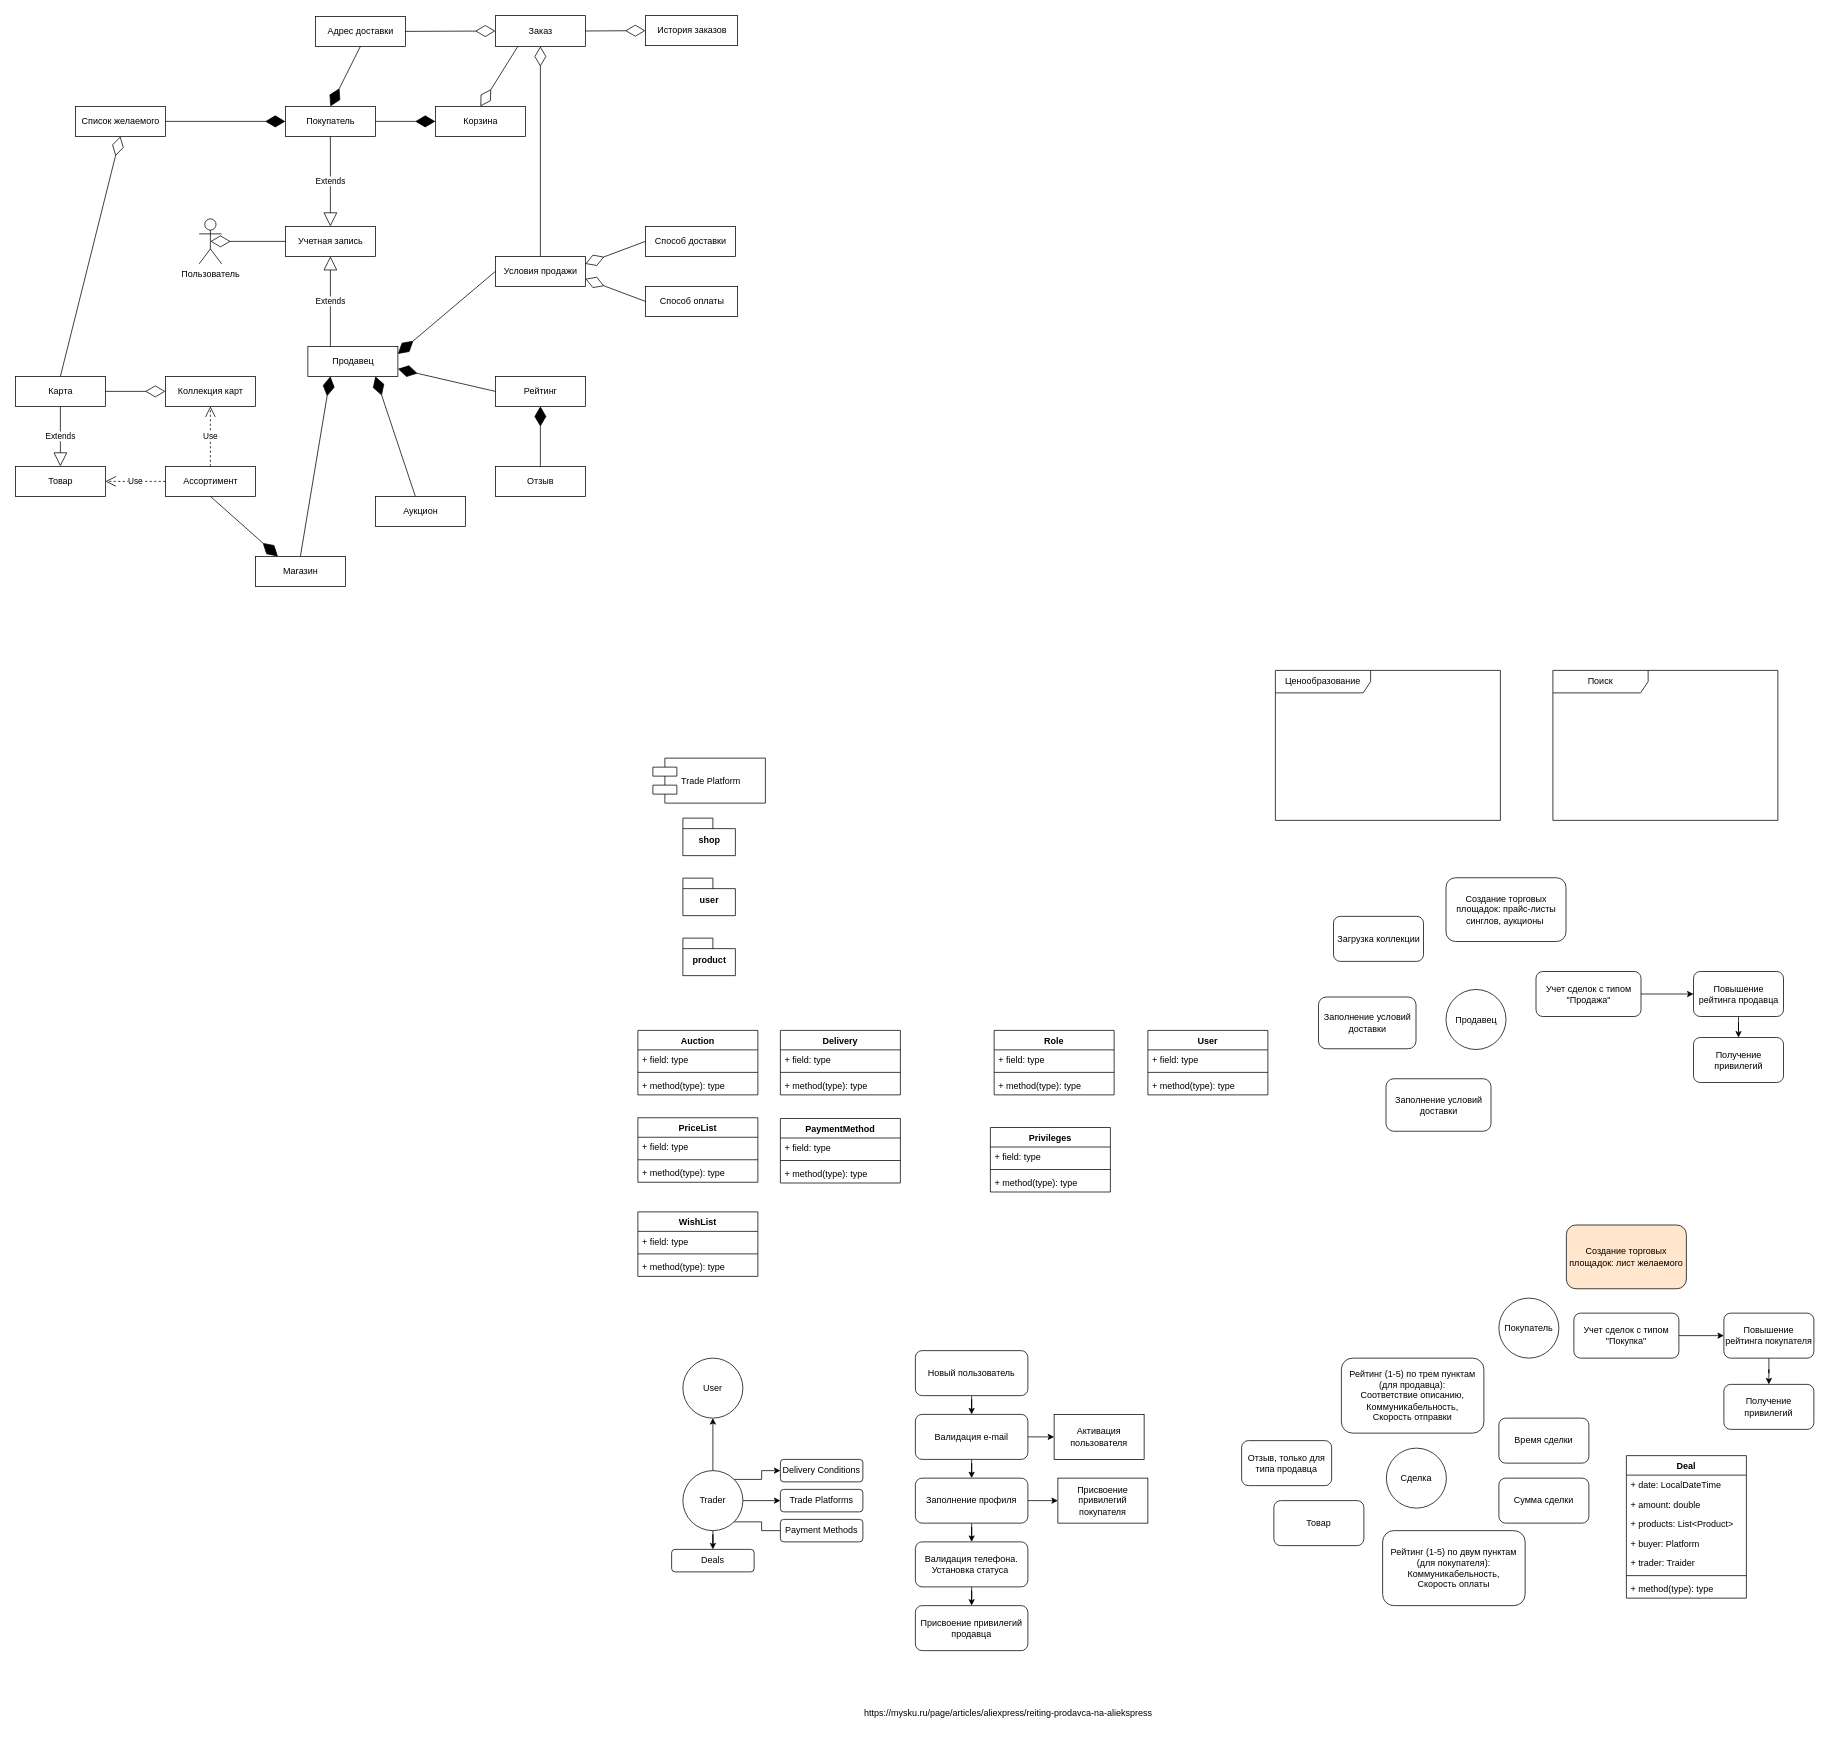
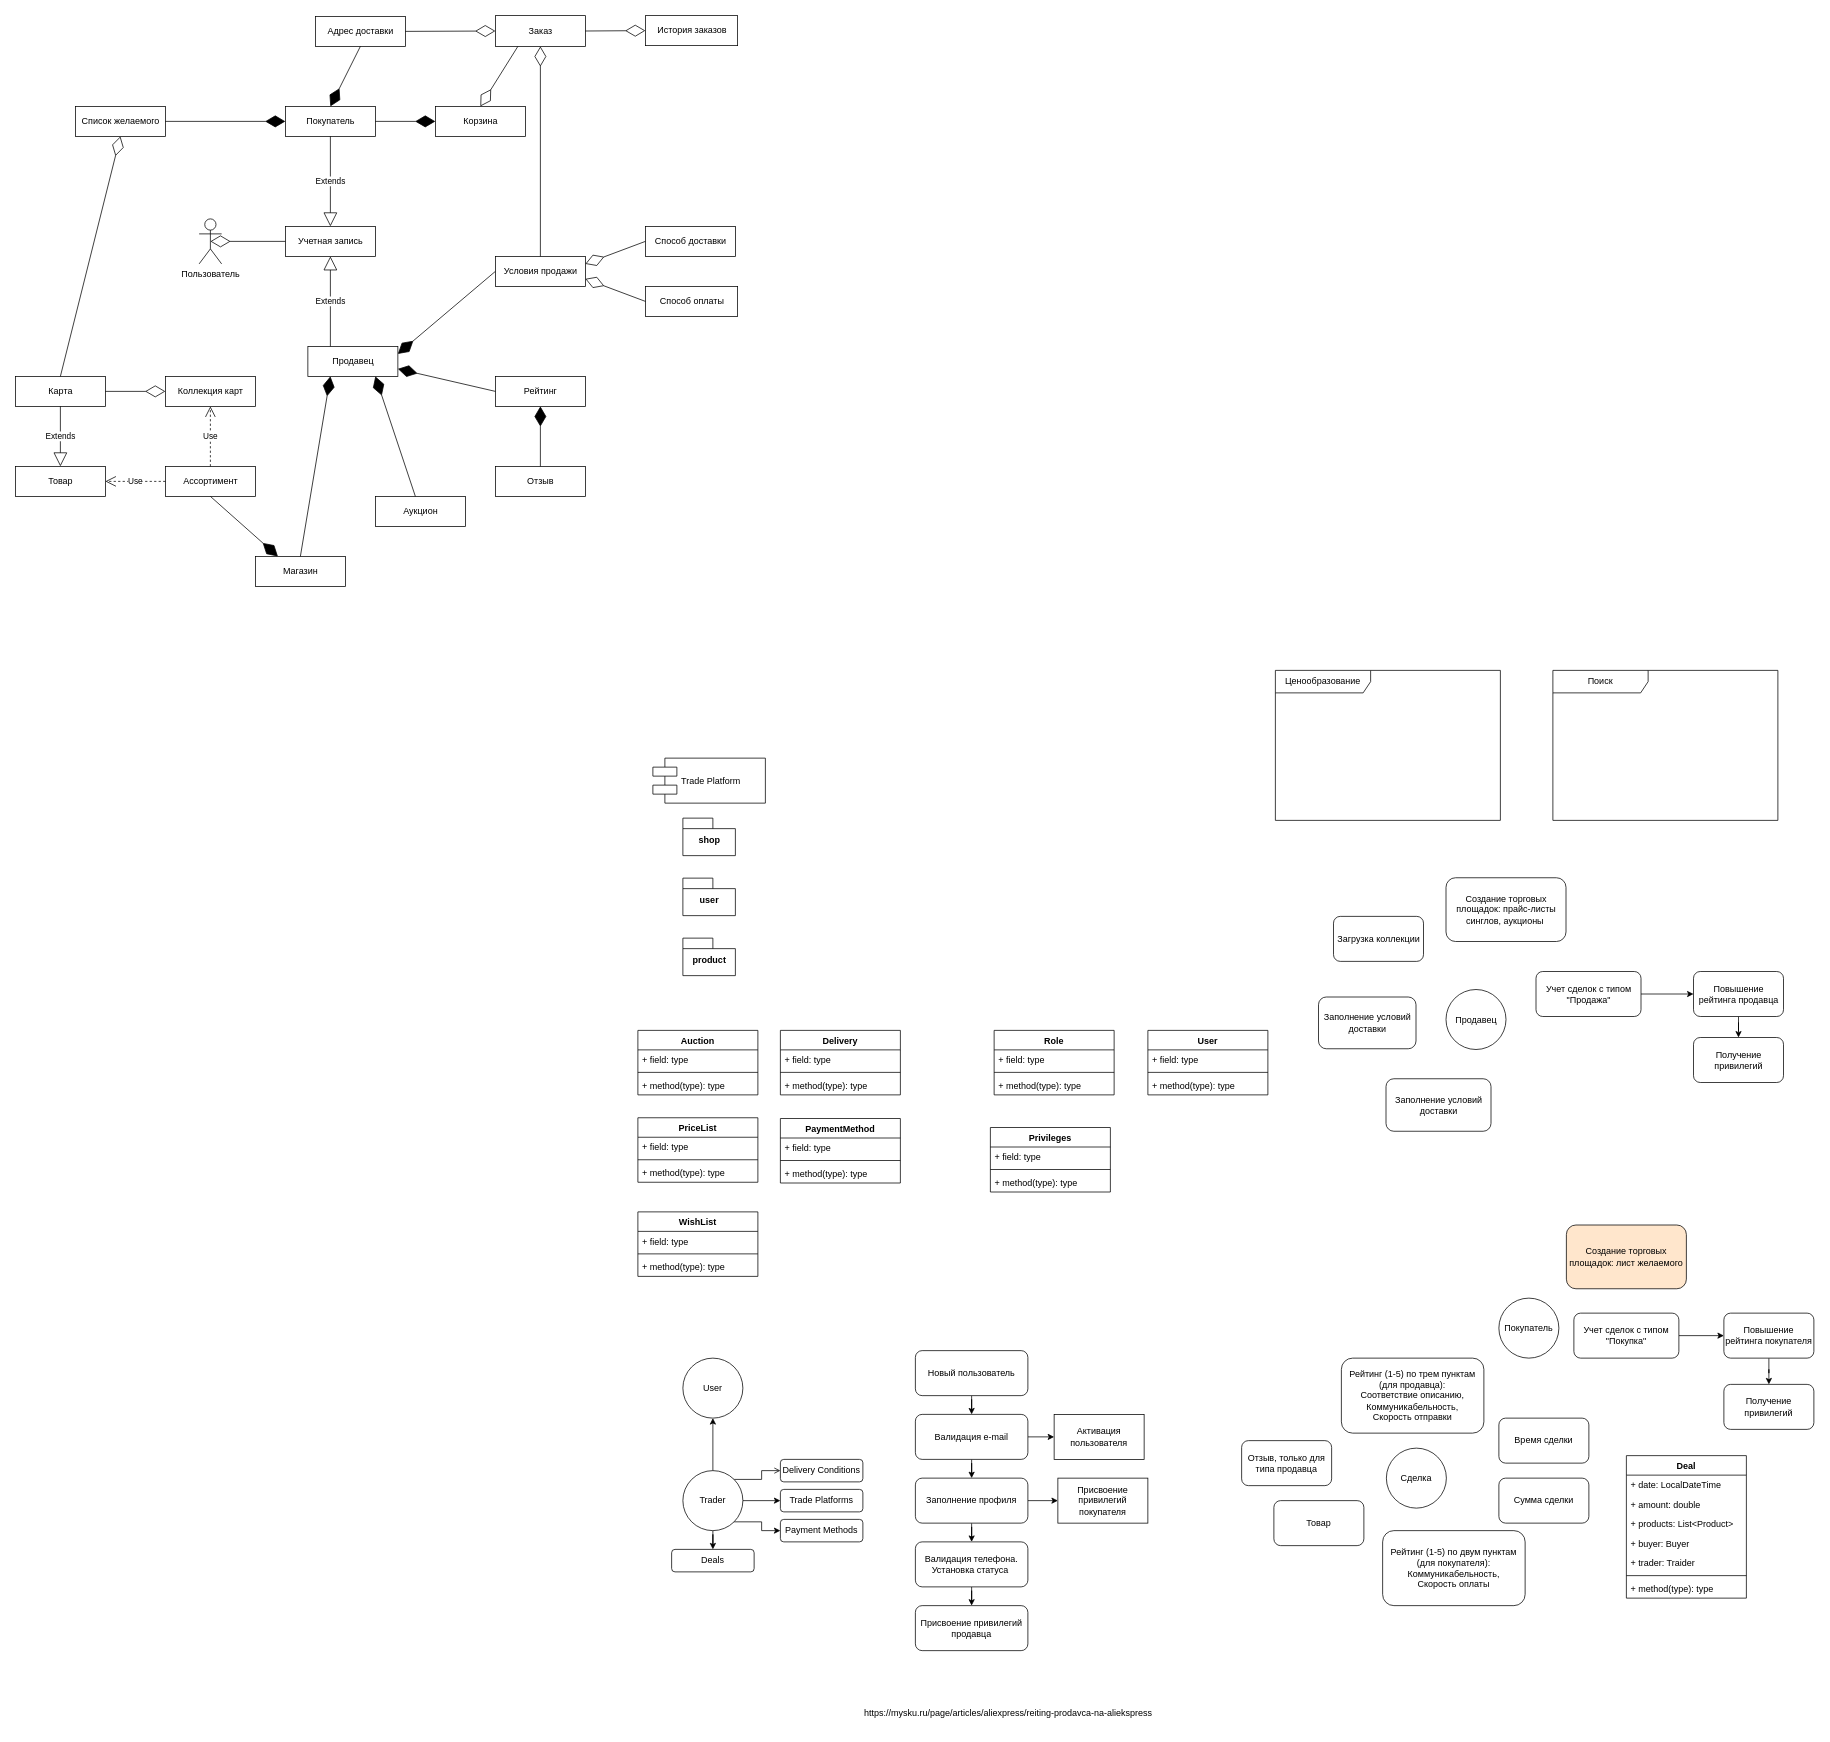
edge "Trader" -> "Delivery Conditions": arrowhead classic -> open
edge "Trader" -- "Payment Methods": arrowhead none -> classic
node "+ buyer: Platform": label "+ buyer: Platform" -> "+ buyer: Buyer"
